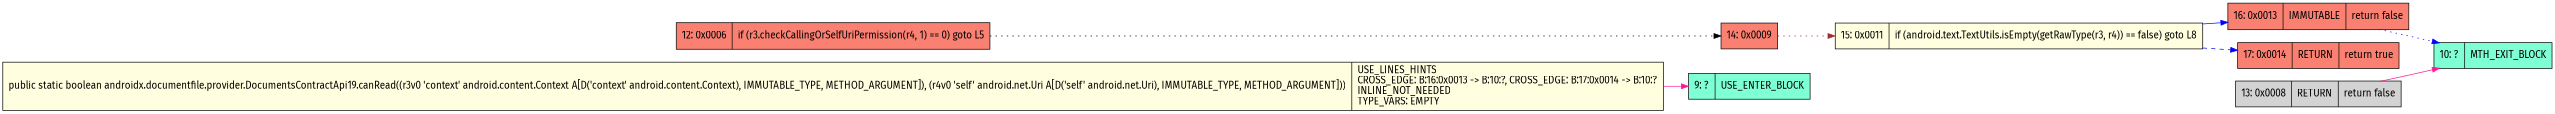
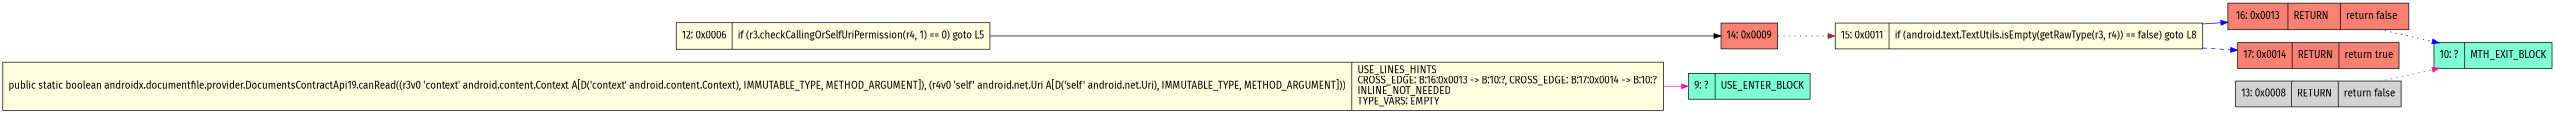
node "16: 0x0013": text "IMMUTABLE" -> "RETURN"
node "12: 0x0006": fillcolor salmon -> lightyellow
edge "12: 0x0006" -> "14: 0x0009": style dotted -> solid
edge "13: 0x0008" -> "10: ?": style solid -> dotted
